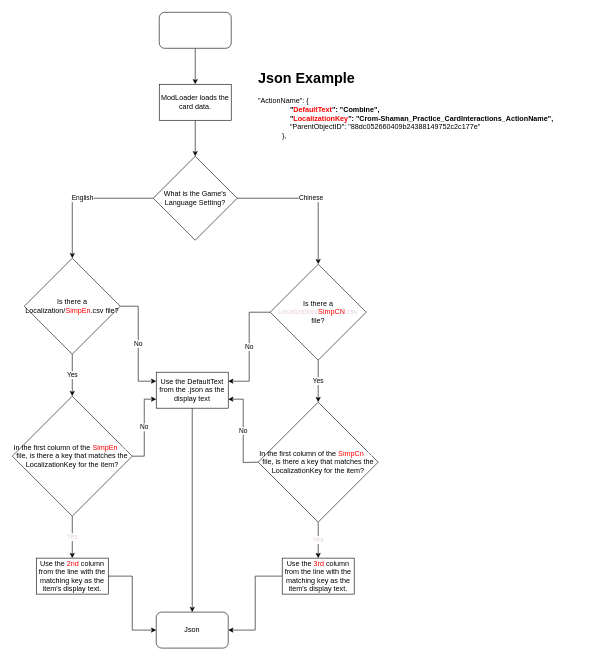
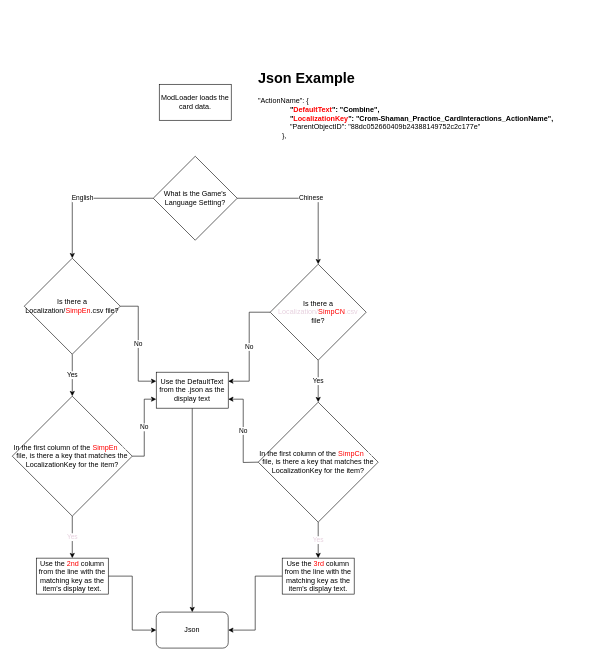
node "Start": removed
edge "Start" -> "ModLoader loads the card data.": removed
edge "ModLoader loads the card data." -> "What is the Game's Language Setting?": removed
